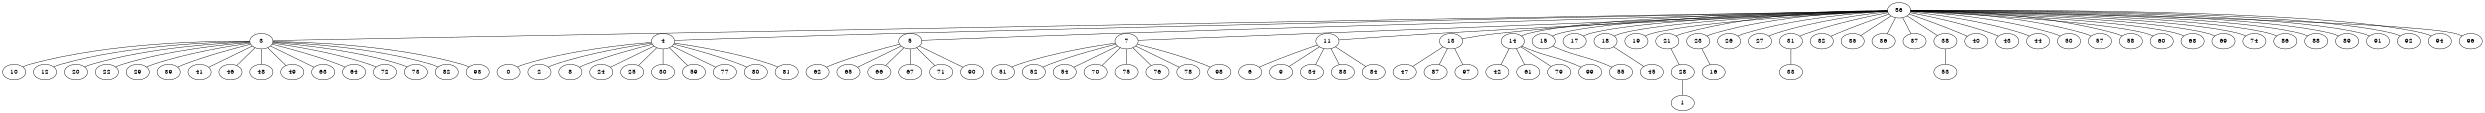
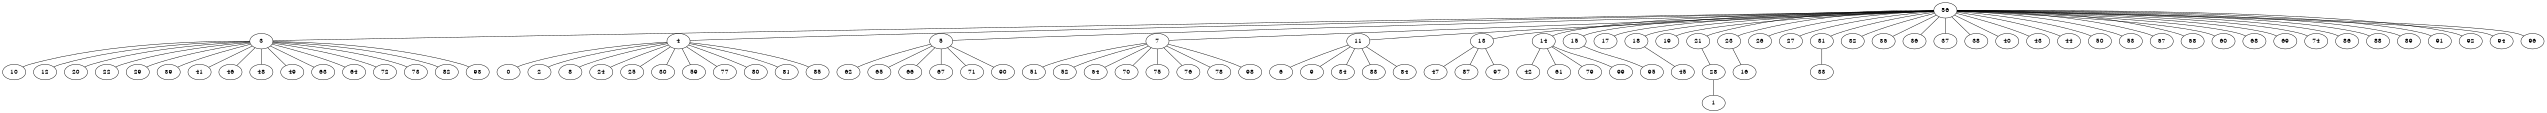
edge "38" -- "53": now "56" -- "53"
node "85": added
node "55": label "55" -> "95"
